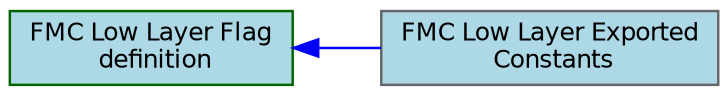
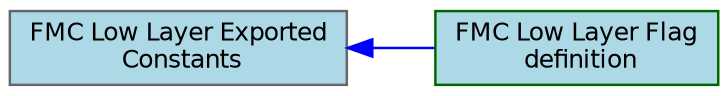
edge "FMC Low Layer Exported Constants" -> "FMC Low Layer Flag definition": reversed
